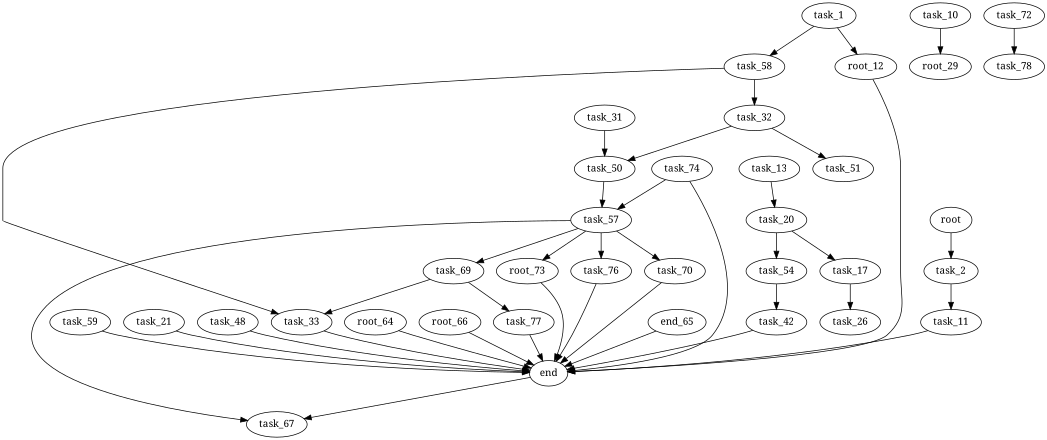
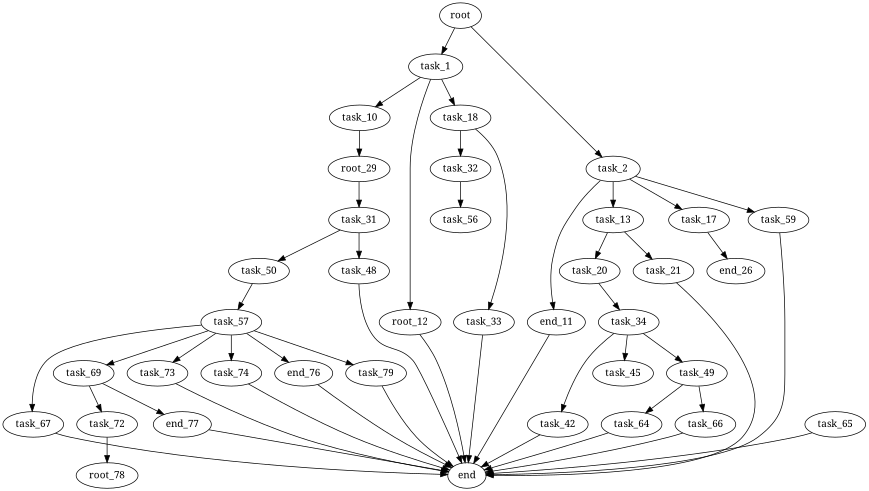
edge "root" -> "task_1": added
node "task_58": label "task_58" -> "task_18"
node "task_78": label "task_78" -> "root_78"
edge "task_1" -> "task_10": added
edge "task_32" -> "task_50": removed
node "task_51": label "task_51" -> "task_56"
edge "root_29" -> "task_31": added
edge "task_2" -> "task_13": added
edge "task_74" -> "task_57": reversed
edge "task_2" -> "task_59": added
edge "task_31" -> "task_48": added
edge "task_13" -> "task_21": added
edge "task_20" -> "task_17": now "task_2" -> "task_17"
node "root_73": label "root_73" -> "task_73"
node "task_76": label "task_76" -> "end_76"
node "task_70": label "task_70" -> "task_79"
node "task_54": label "task_54" -> "task_34"
edge "task_69" -> "task_33": now "task_69" -> "task_72"
node "root_64": label "root_64" -> "task_64"
node "root_66": label "root_66" -> "task_66"
node "task_77": label "task_77" -> "end_77"
node "end_65": label "end_65" -> "task_65"
node "task_26": label "task_26" -> "end_26"
node "task_11": label "task_11" -> "end_11"
node "task_45": added
node "task_49": added
edge "end" -> "task_67": reversed
